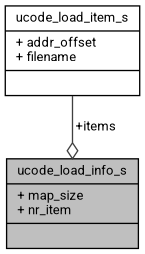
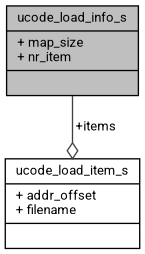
edge "ucode_load_item_s" -> "ucode_load_info_s": reversed
